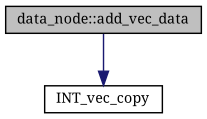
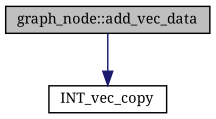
node "data_node::add_vec_data": label "data_node::add_vec_data" -> "graph_node::add_vec_data"
